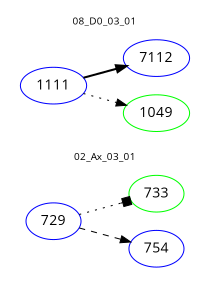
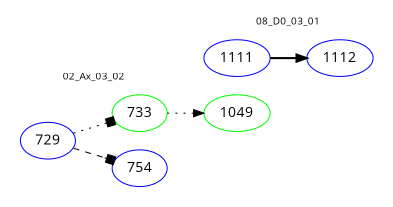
node "7112": label "7112" -> "1112"
edge "1111" -> "1049": now "733" -> "1049"
cluster "02_Ax_03_01": label "02_Ax_03_01" -> "02_Ax_03_02"
edge "729" -> "754": arrowhead normal -> box
